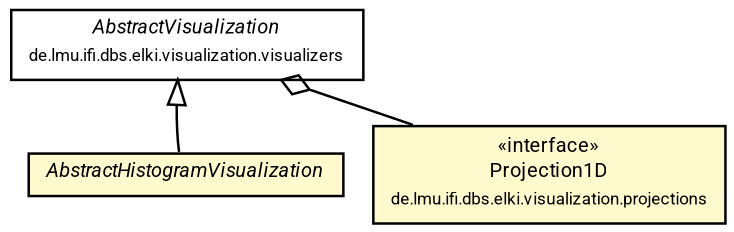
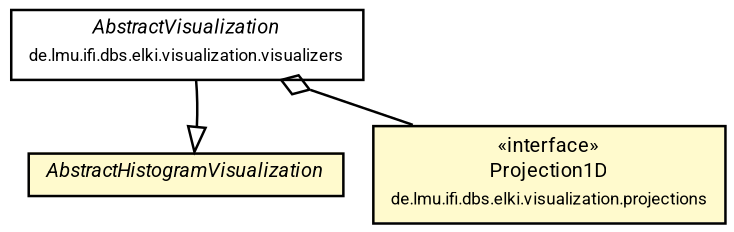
edge "AbstractHistogramVisualization" -> "AbstractVisualization": reversed
